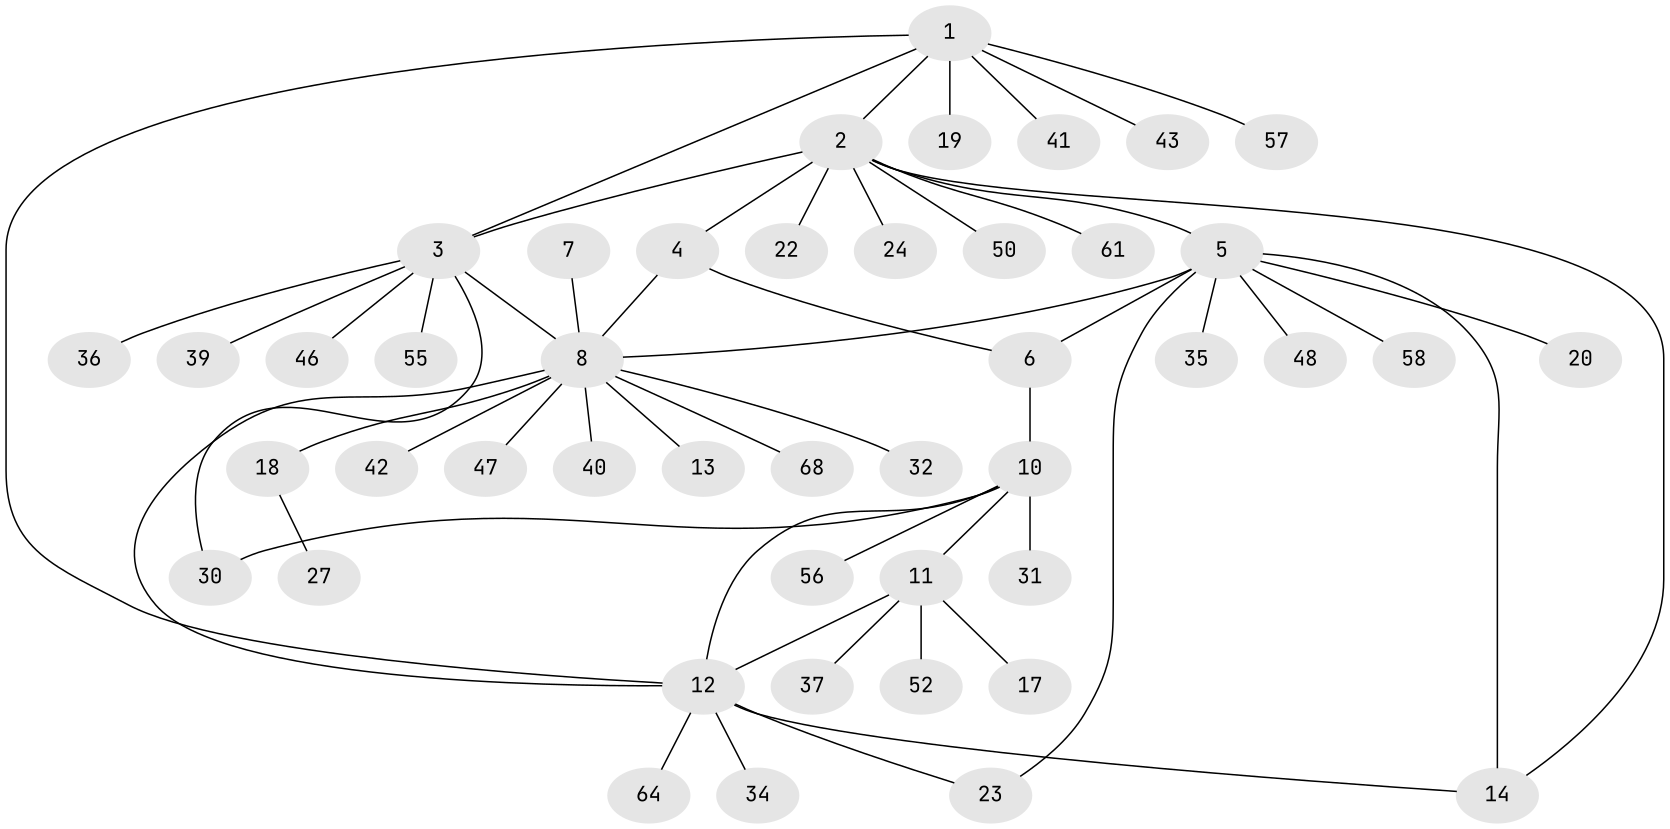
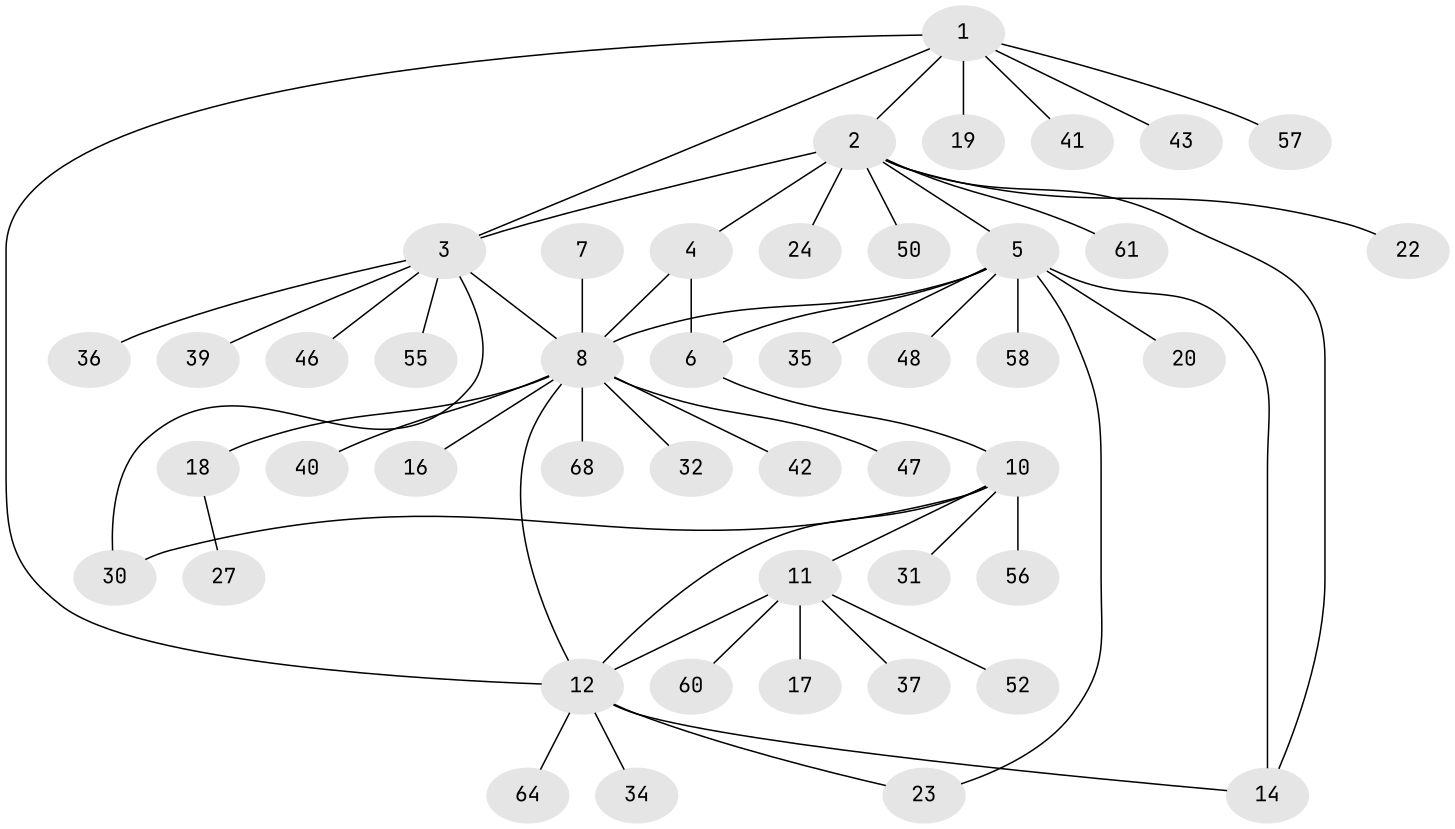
node "13": label "13" -> "16"
node "60": added
